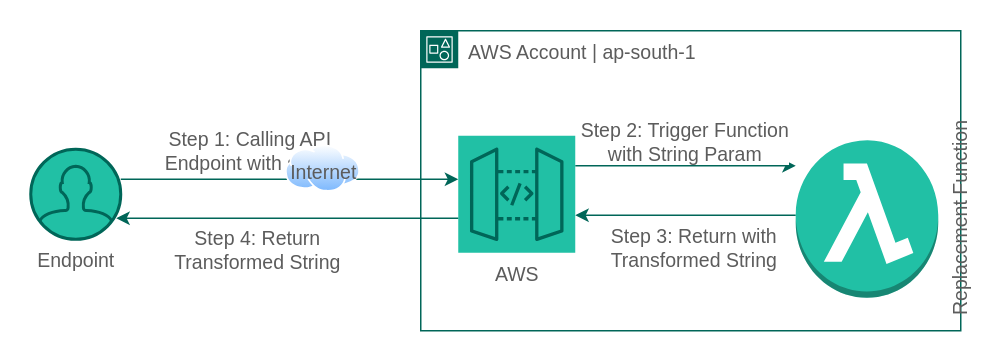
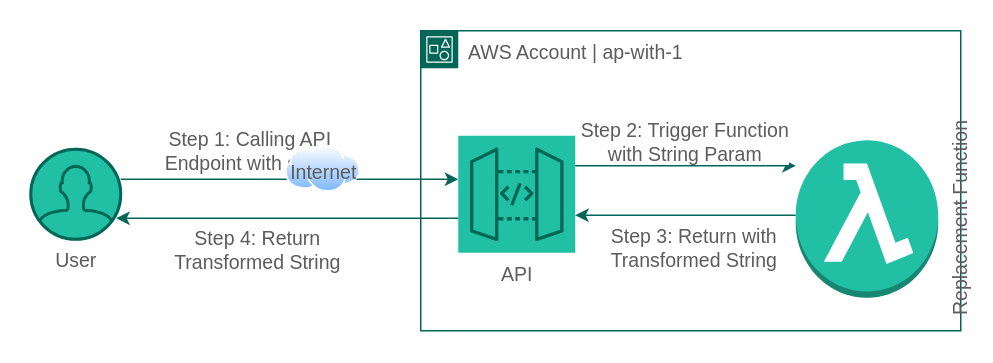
node "AWS Account | ap-south-1": label "AWS Account | ap-south-1" -> "AWS Account | ap-with-1"
node "Endpoint": label "Endpoint" -> "User"
node "AWS": label "AWS" -> "API"
